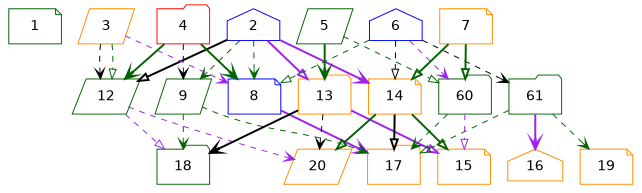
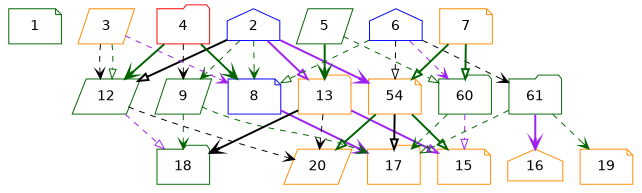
node "14": label "14" -> "54"
edge "12" -> "20": color purple -> black
